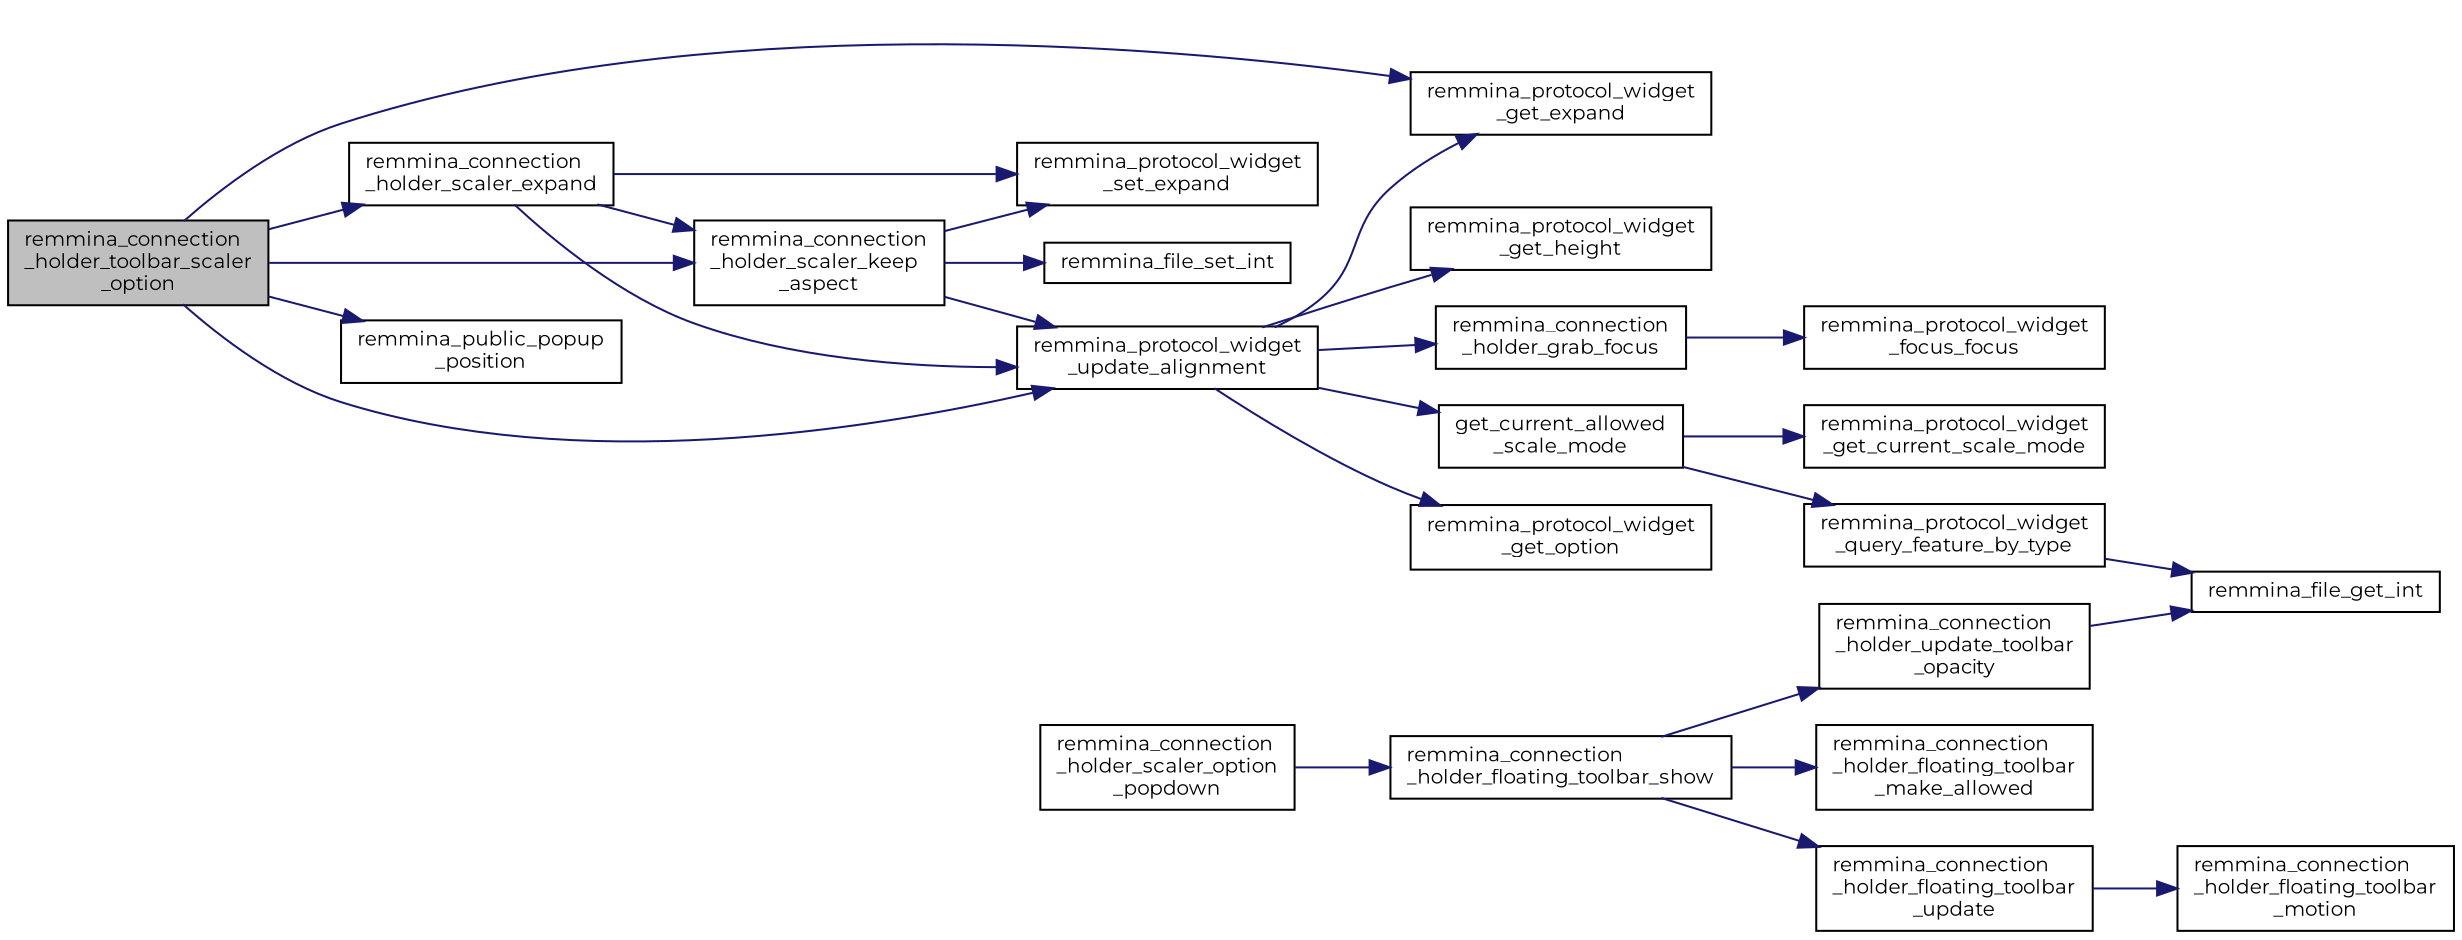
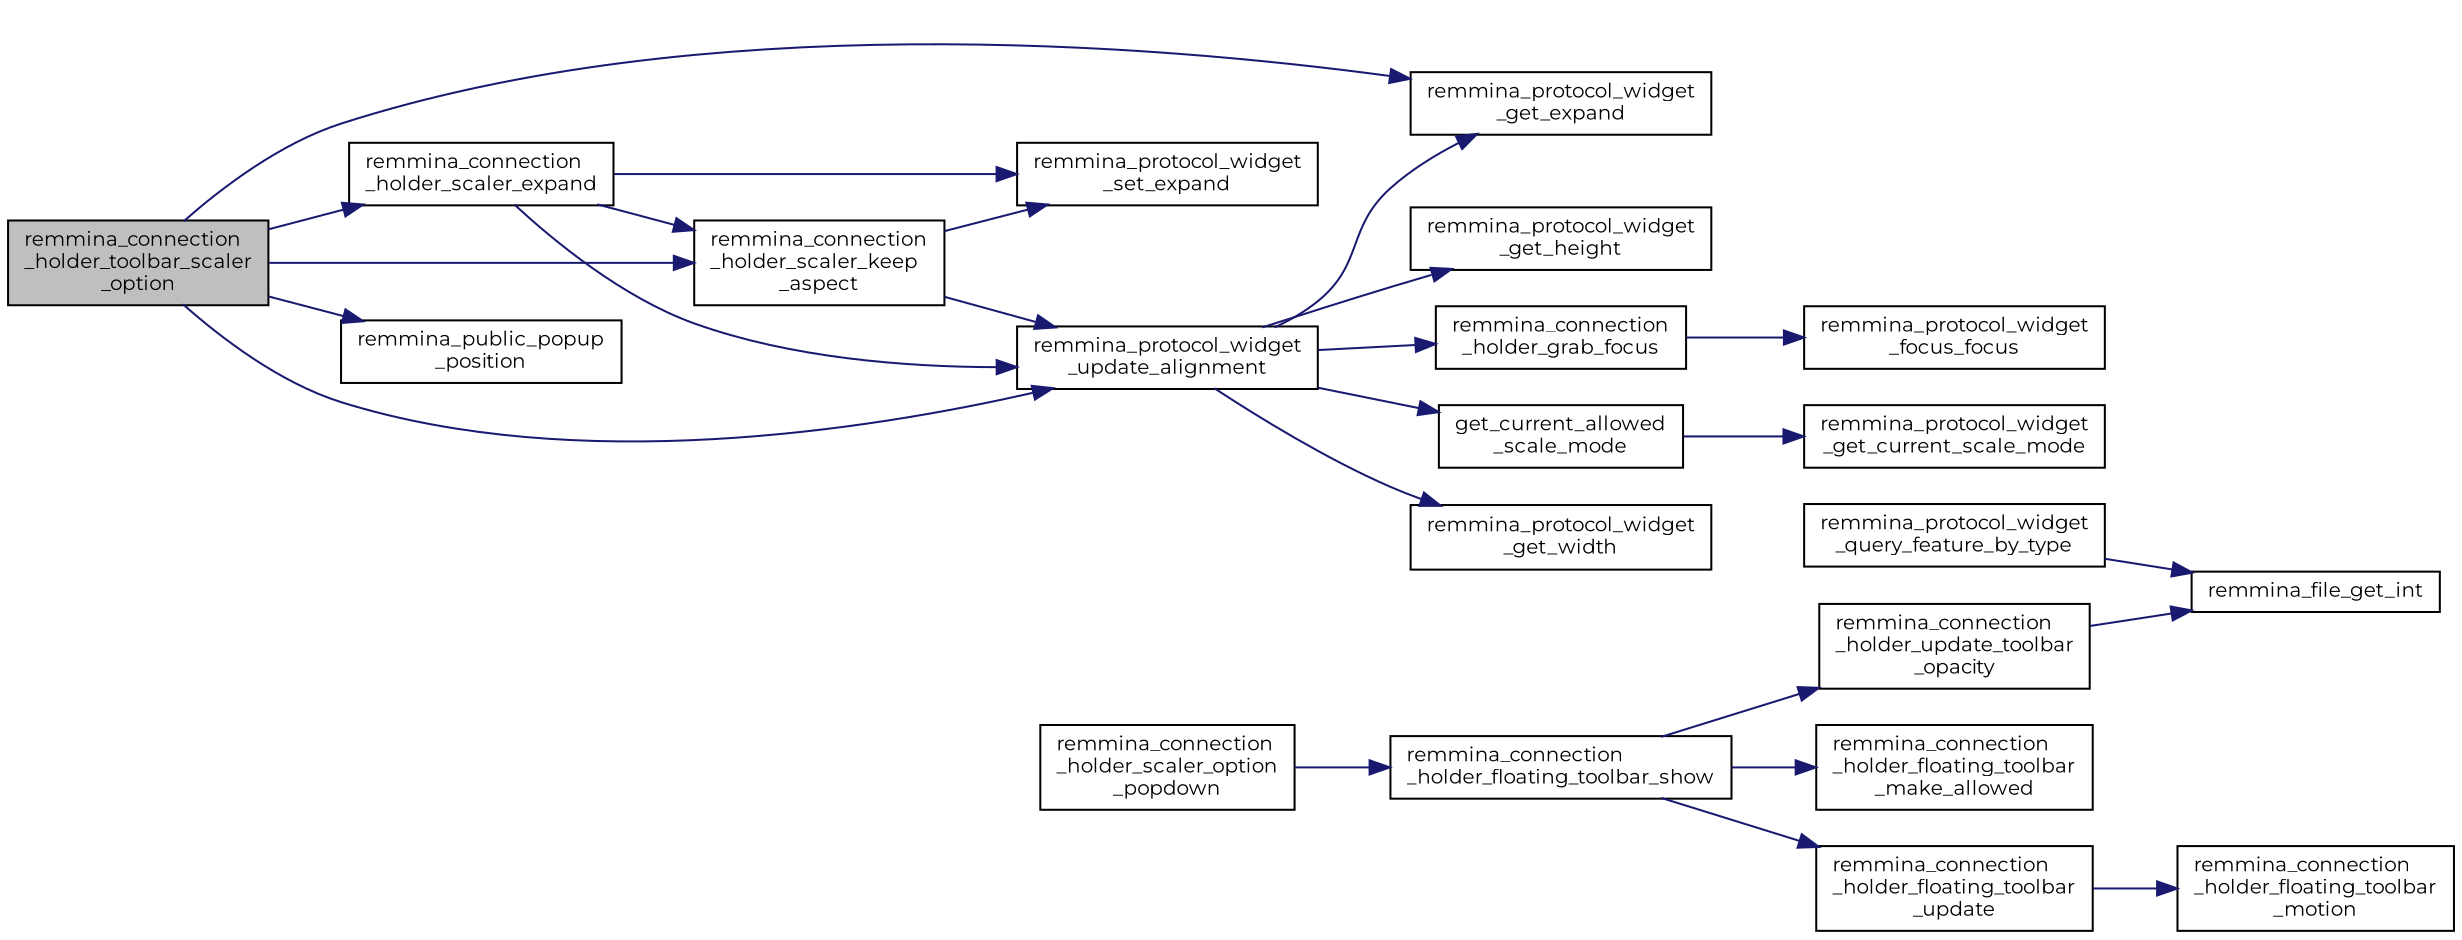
node "remmina_file_set_int": removed
edge "get_current_allowed _scale_mode" -> "remmina_protocol_widget _query_feature_by_type": removed
node "remmina_protocol_widget _get_option": label "remmina_protocol_widget _get_option" -> "remmina_protocol_widget _get_width"
